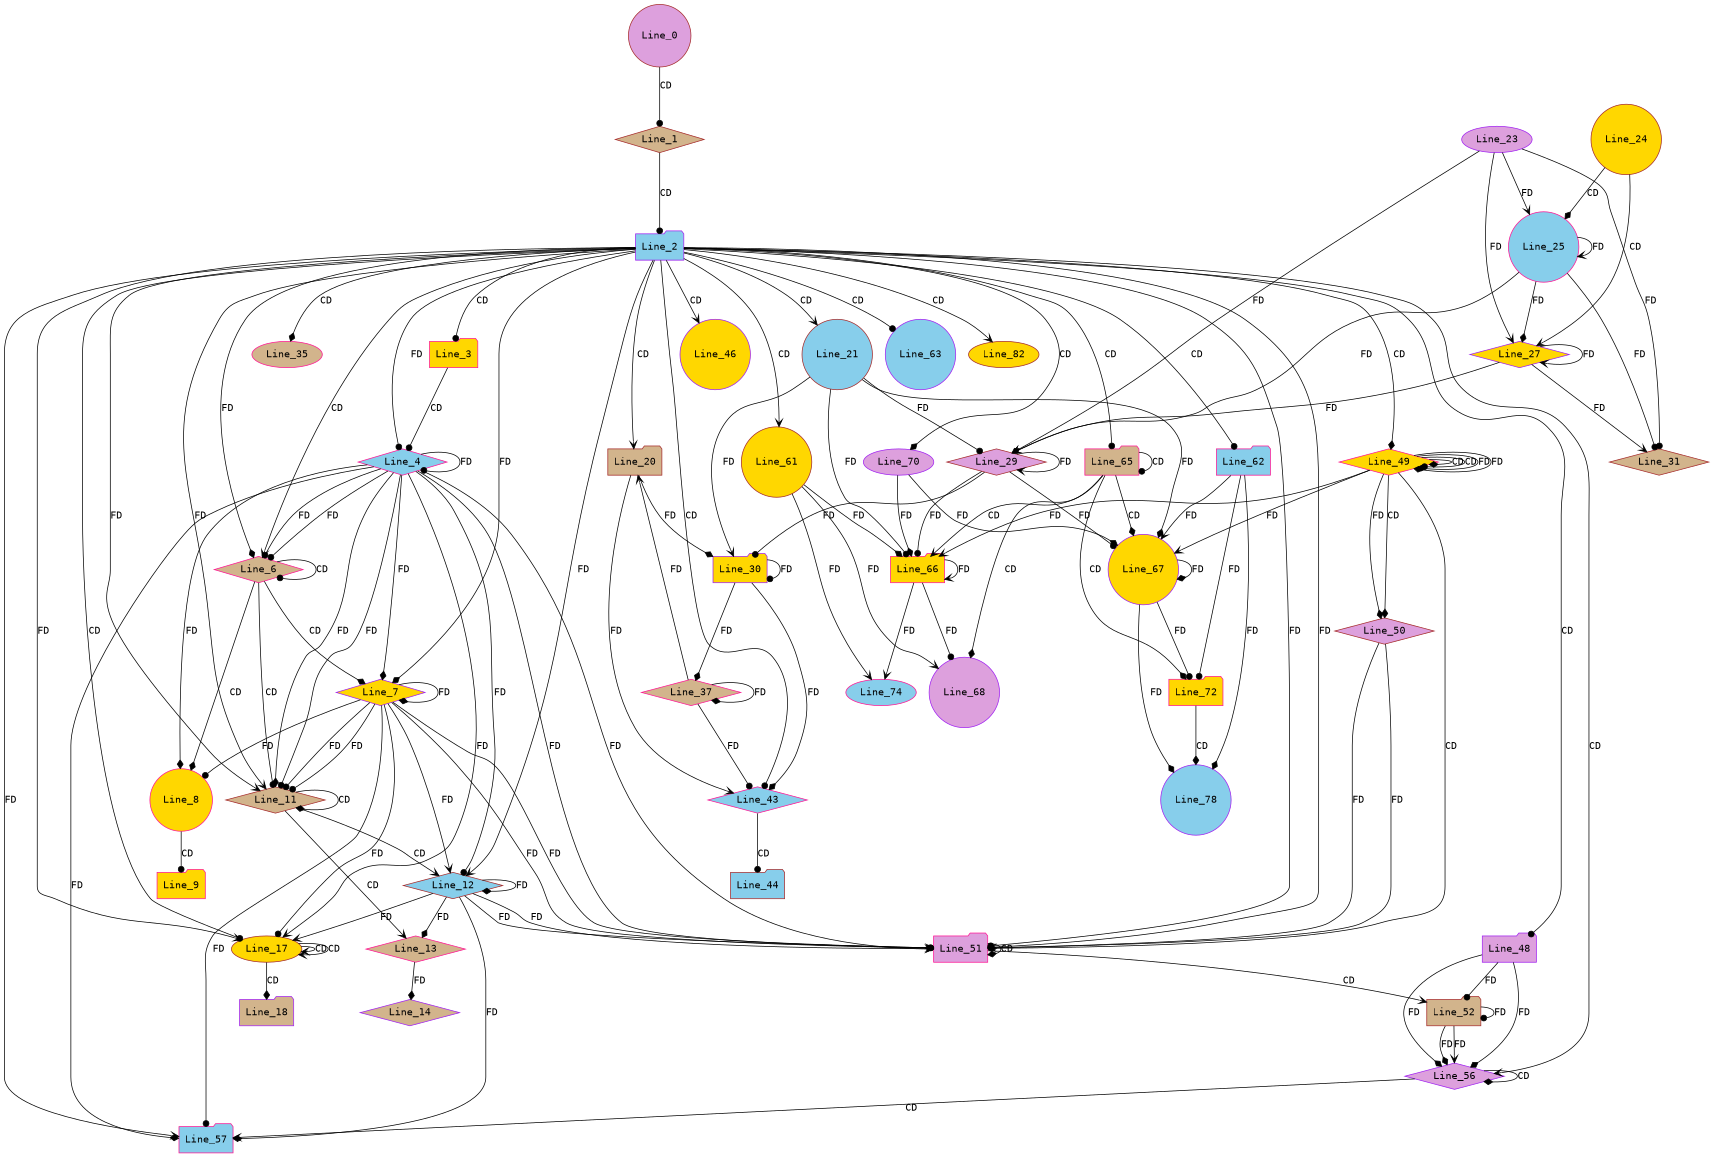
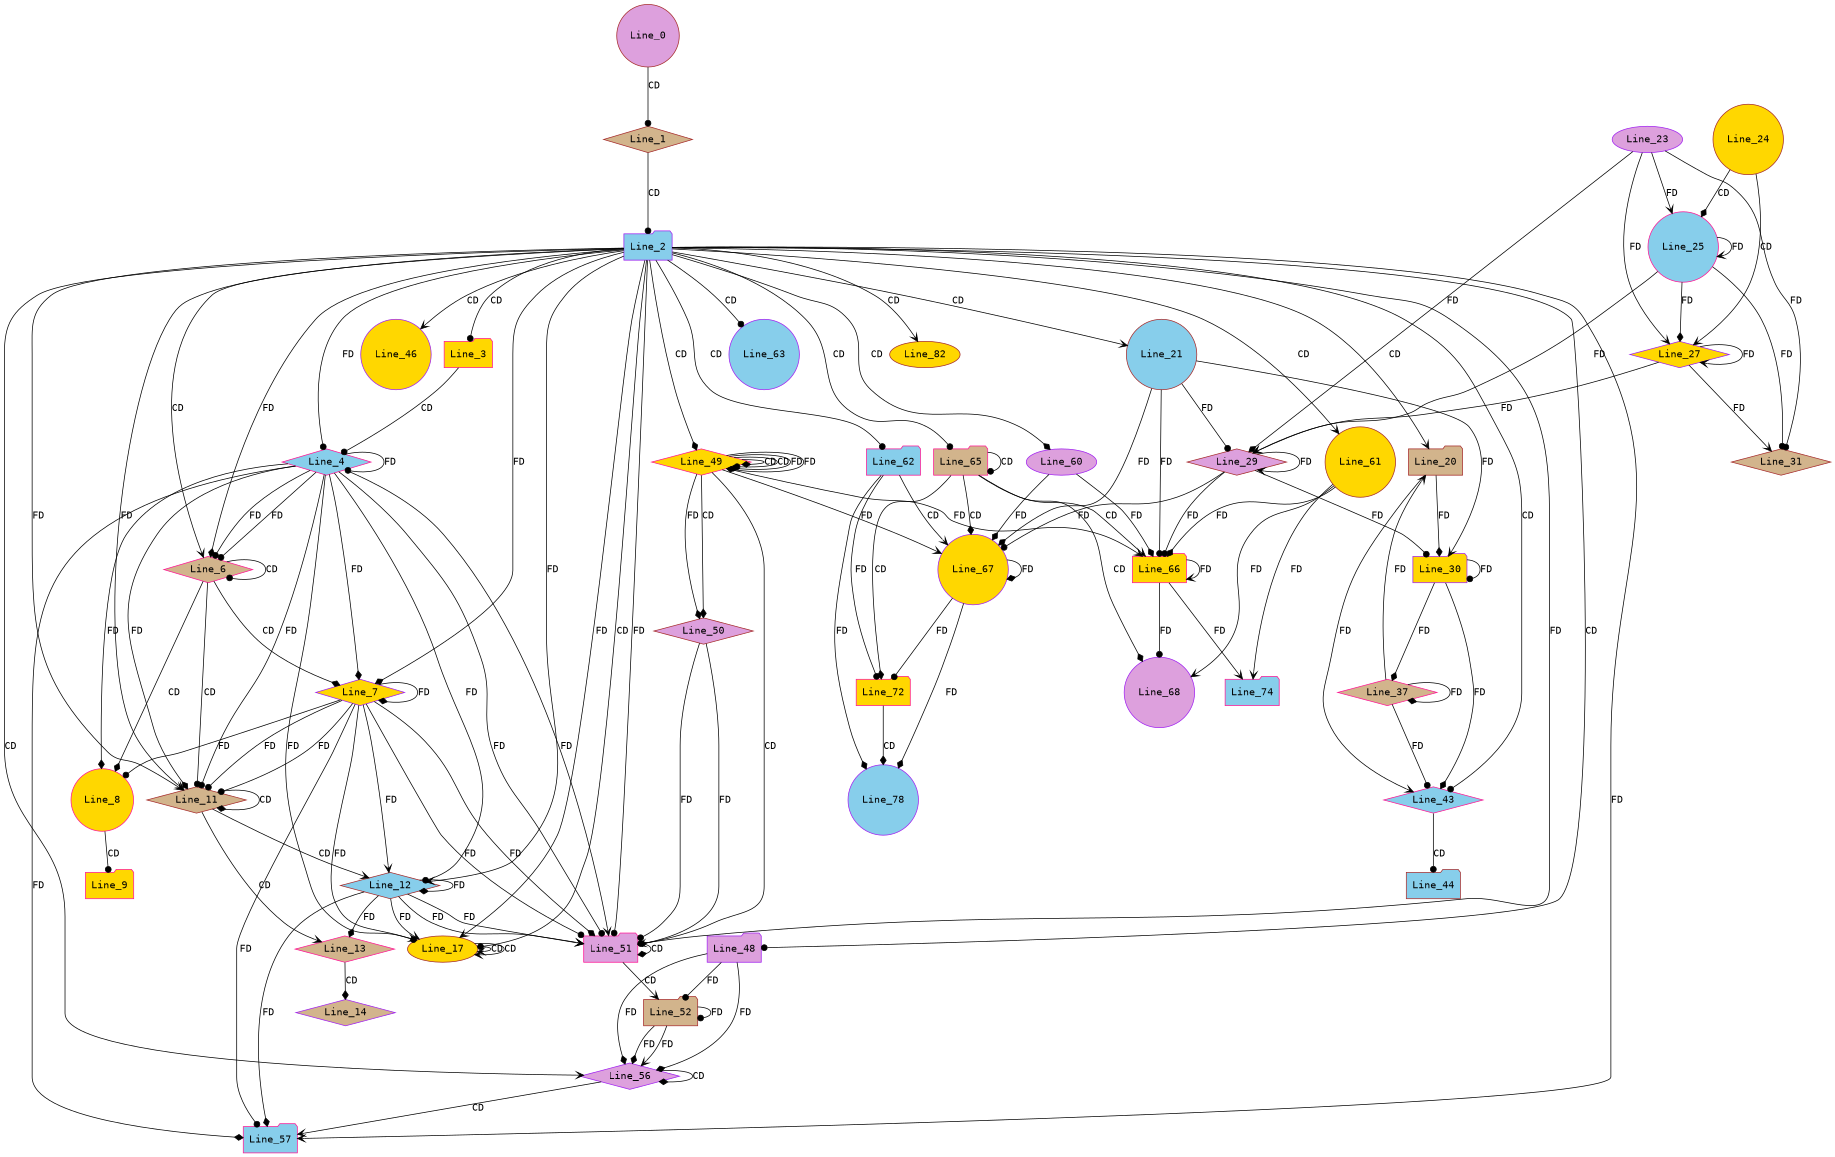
node "Line_35": removed
node "Line_70": label "Line_70" -> "Line_60"
edge "Line_62" -> "Line_67": label "FD" -> "CD"
node "Line_74": shape ellipse -> folder
edge "Line_13" -> "Line_14": label "FD" -> "CD"
node "Line_18": removed
